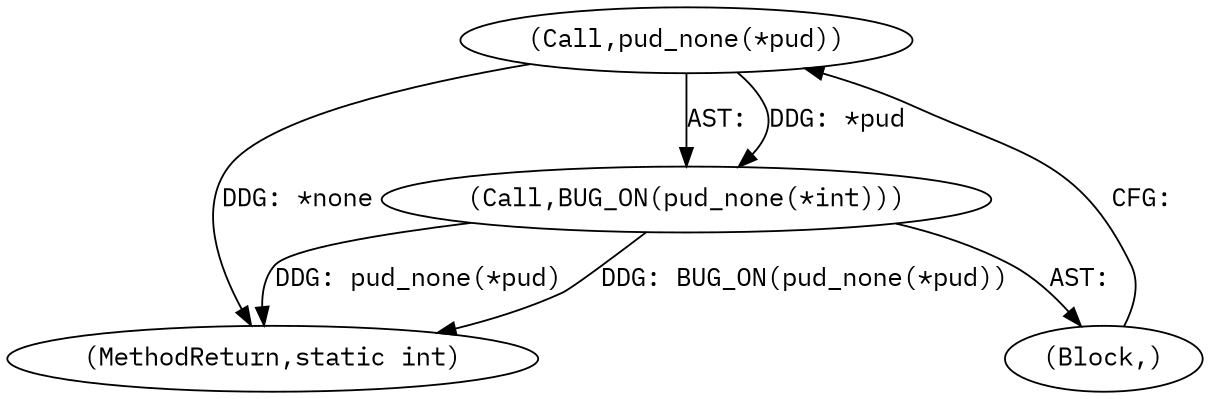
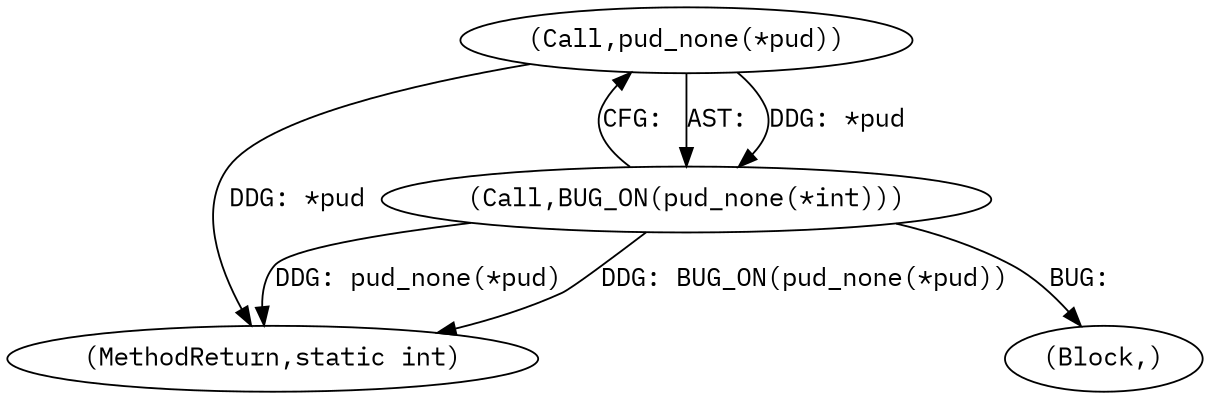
edge "(Block,)" -> "(Call,pud_none(*pud))": now "(Call,BUG_ON(pud_none(*int)))" -> "(Call,pud_none(*pud))"
edge "(Call,pud_none(*pud))" -> "(MethodReturn,static int)": label "DDG: *none" -> "DDG: *pud"
edge "(Call,BUG_ON(pud_none(*int)))" -> "(Block,)": label "AST: " -> "BUG: "
